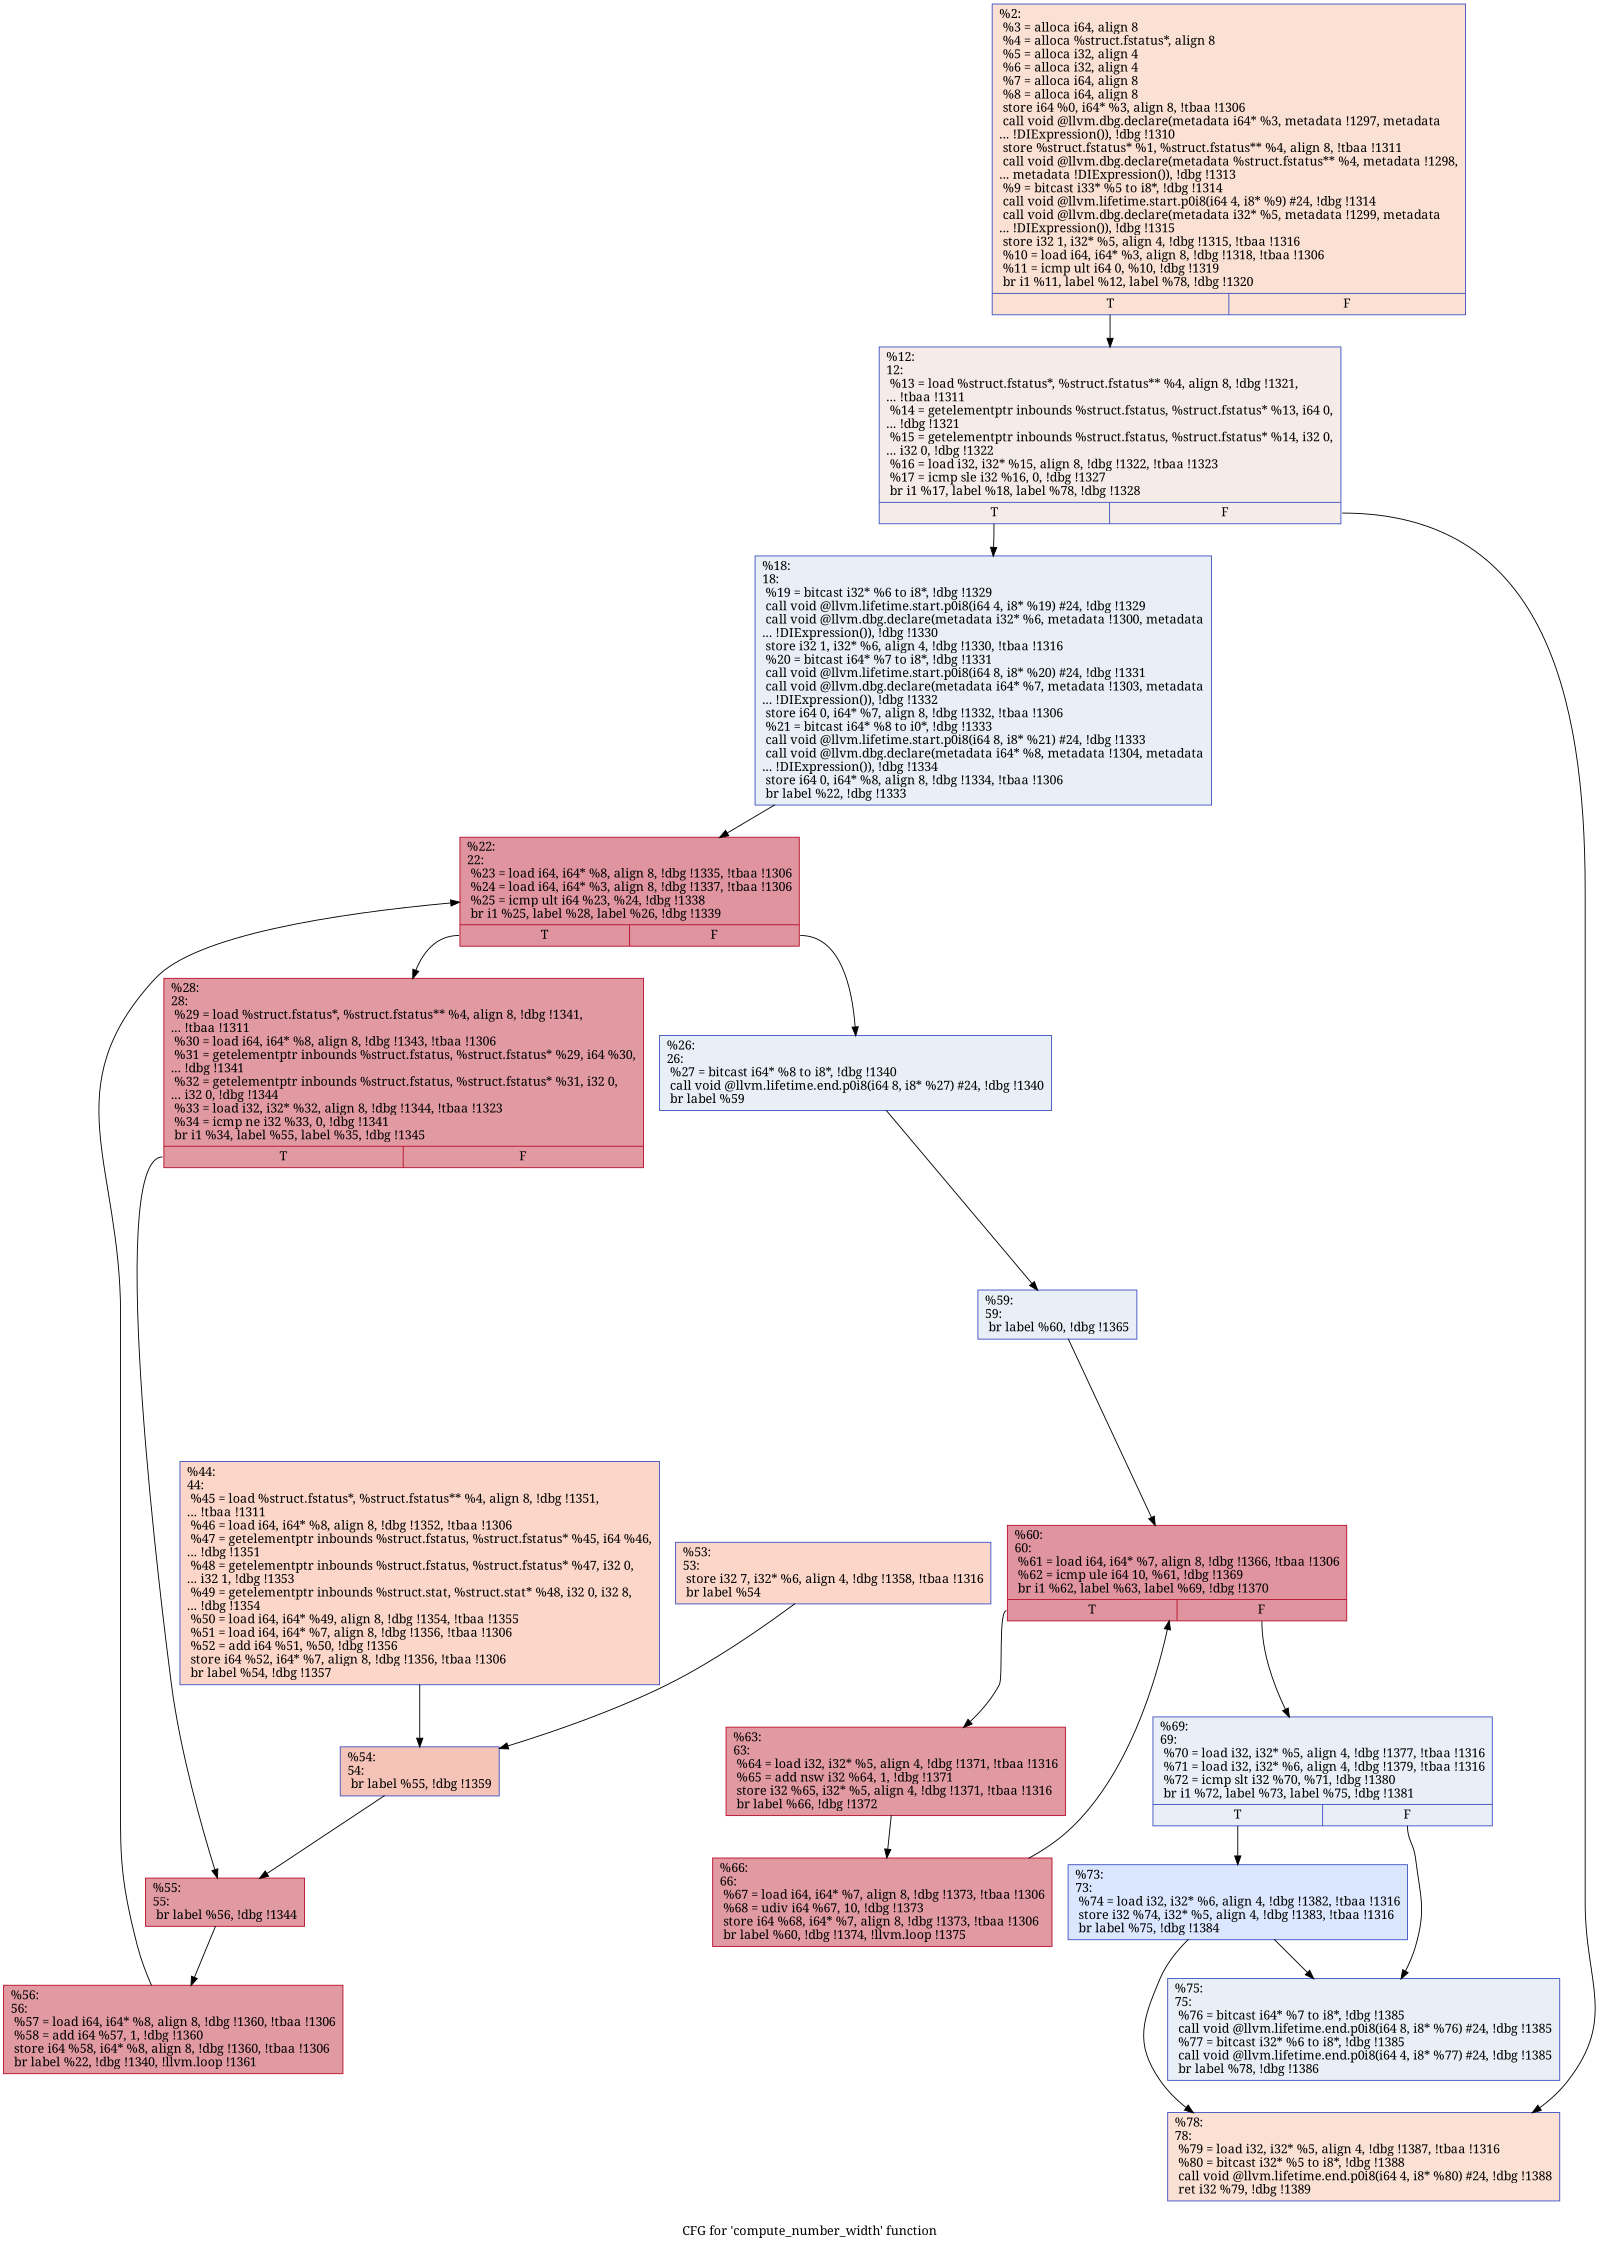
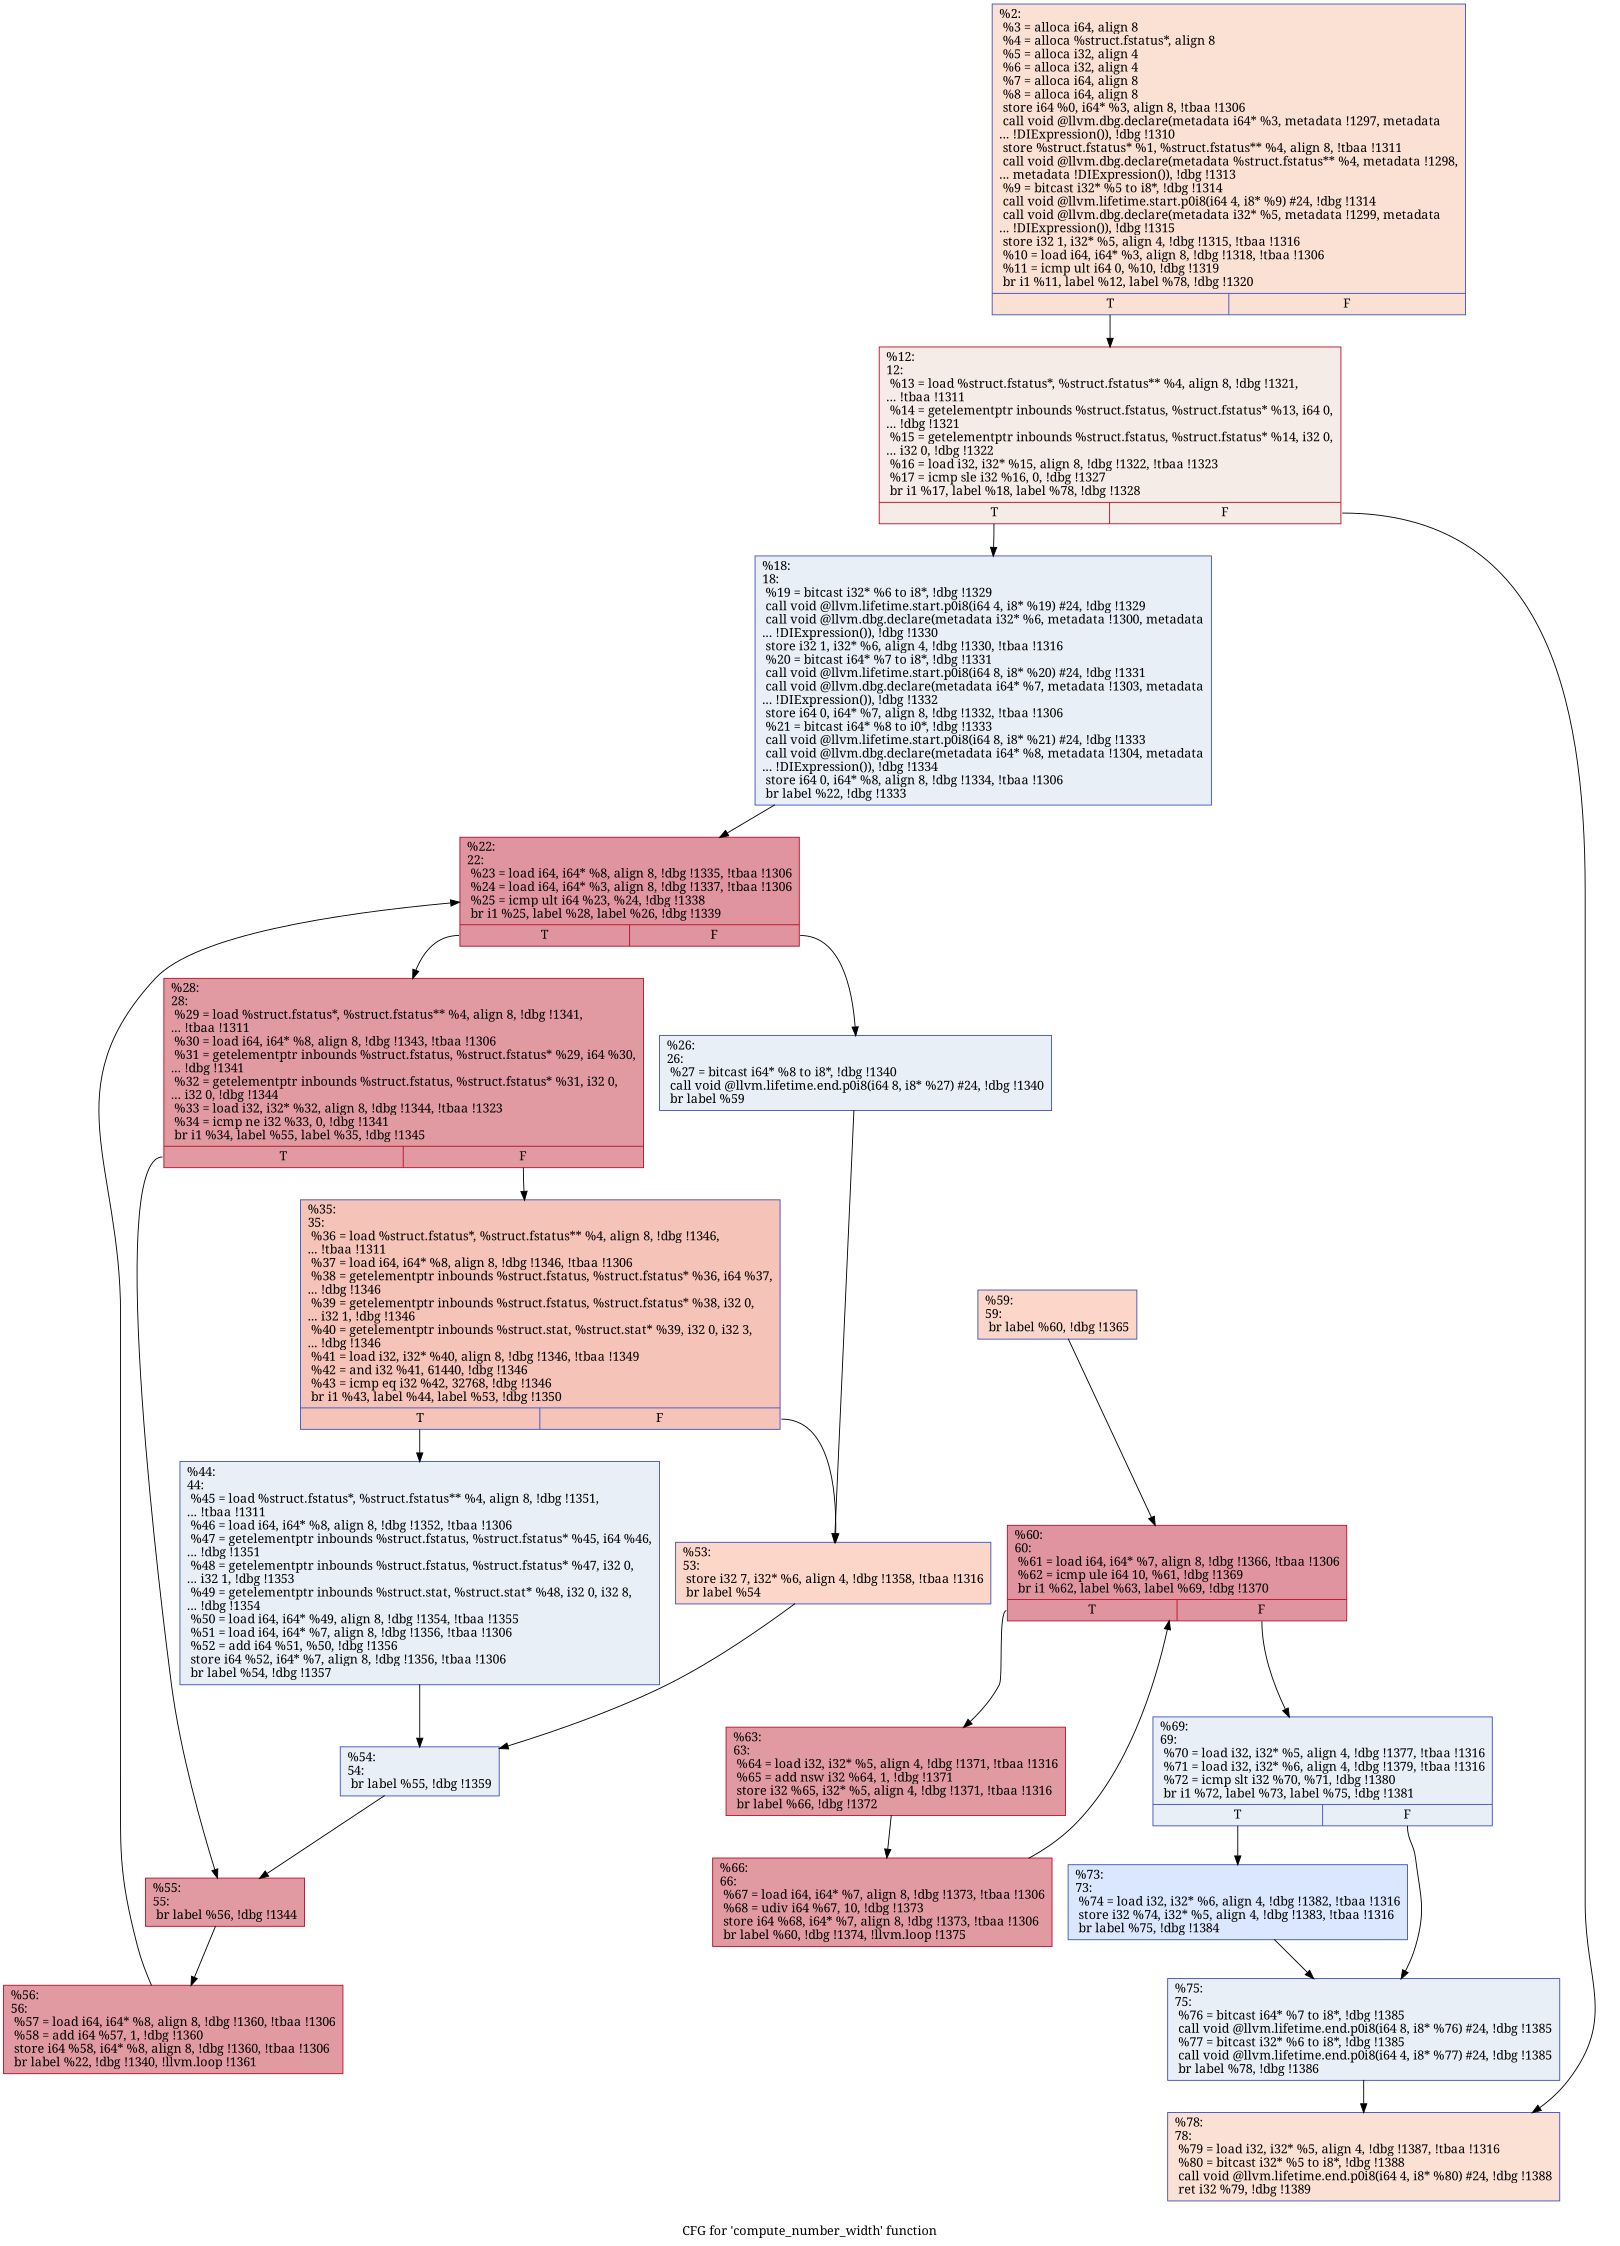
node "%2:": text "%9 = bitcast i33* %5 to i8*, !dbg !1314" -> "%9 = bitcast i32* %5 to i8*, !dbg !1314"
node "%12:": color #3d50c3ff -> #b70d28ff
edge "%26:" -> "%59:": now "%26:" -> "%53:"
node "%35:": added
node "%59:": fillcolor #cedaeb70 -> #f6a38570
node "%44:": fillcolor #f6a38570 -> #cedaeb70
node "%54:": fillcolor #e8765c70 -> #cedaeb70
edge "%73:" -> "%78:": now "%75:" -> "%78:"
